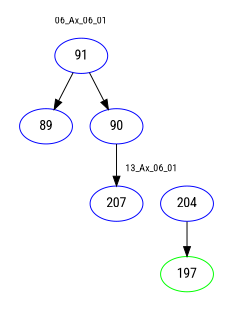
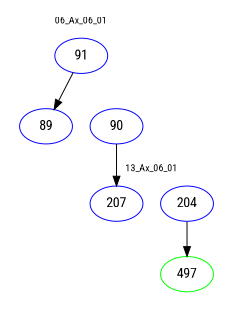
edge "91" -> "90": removed
node "197": label "197" -> "497"
